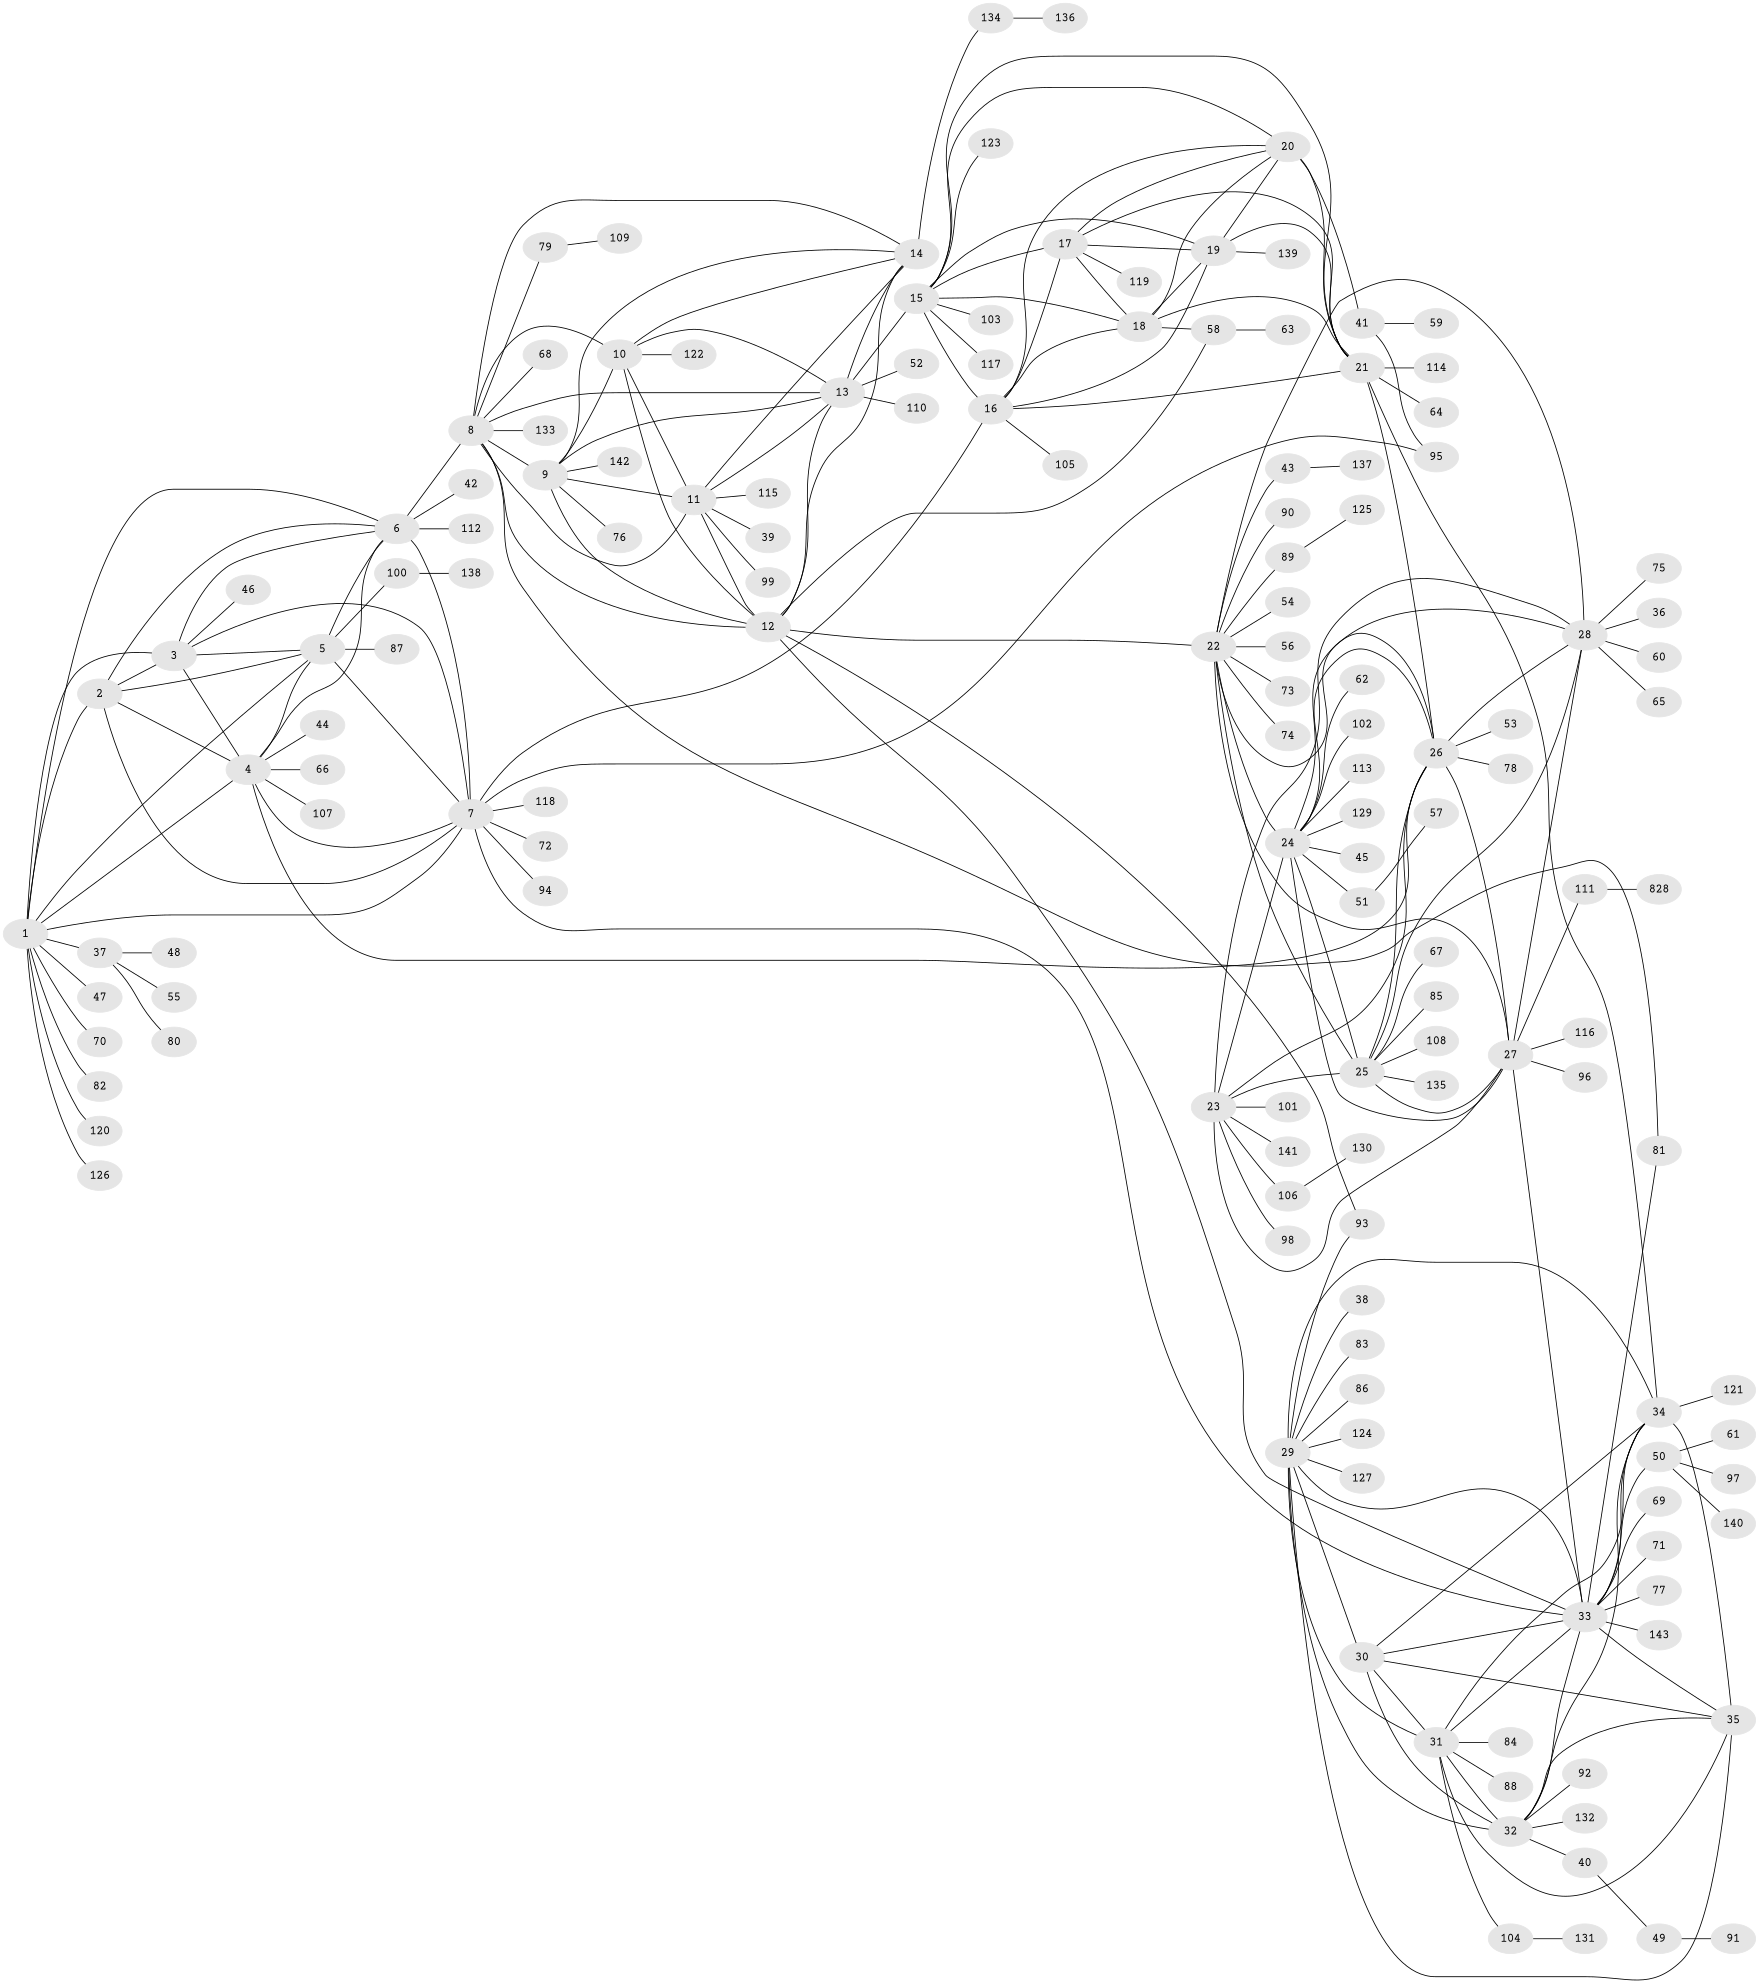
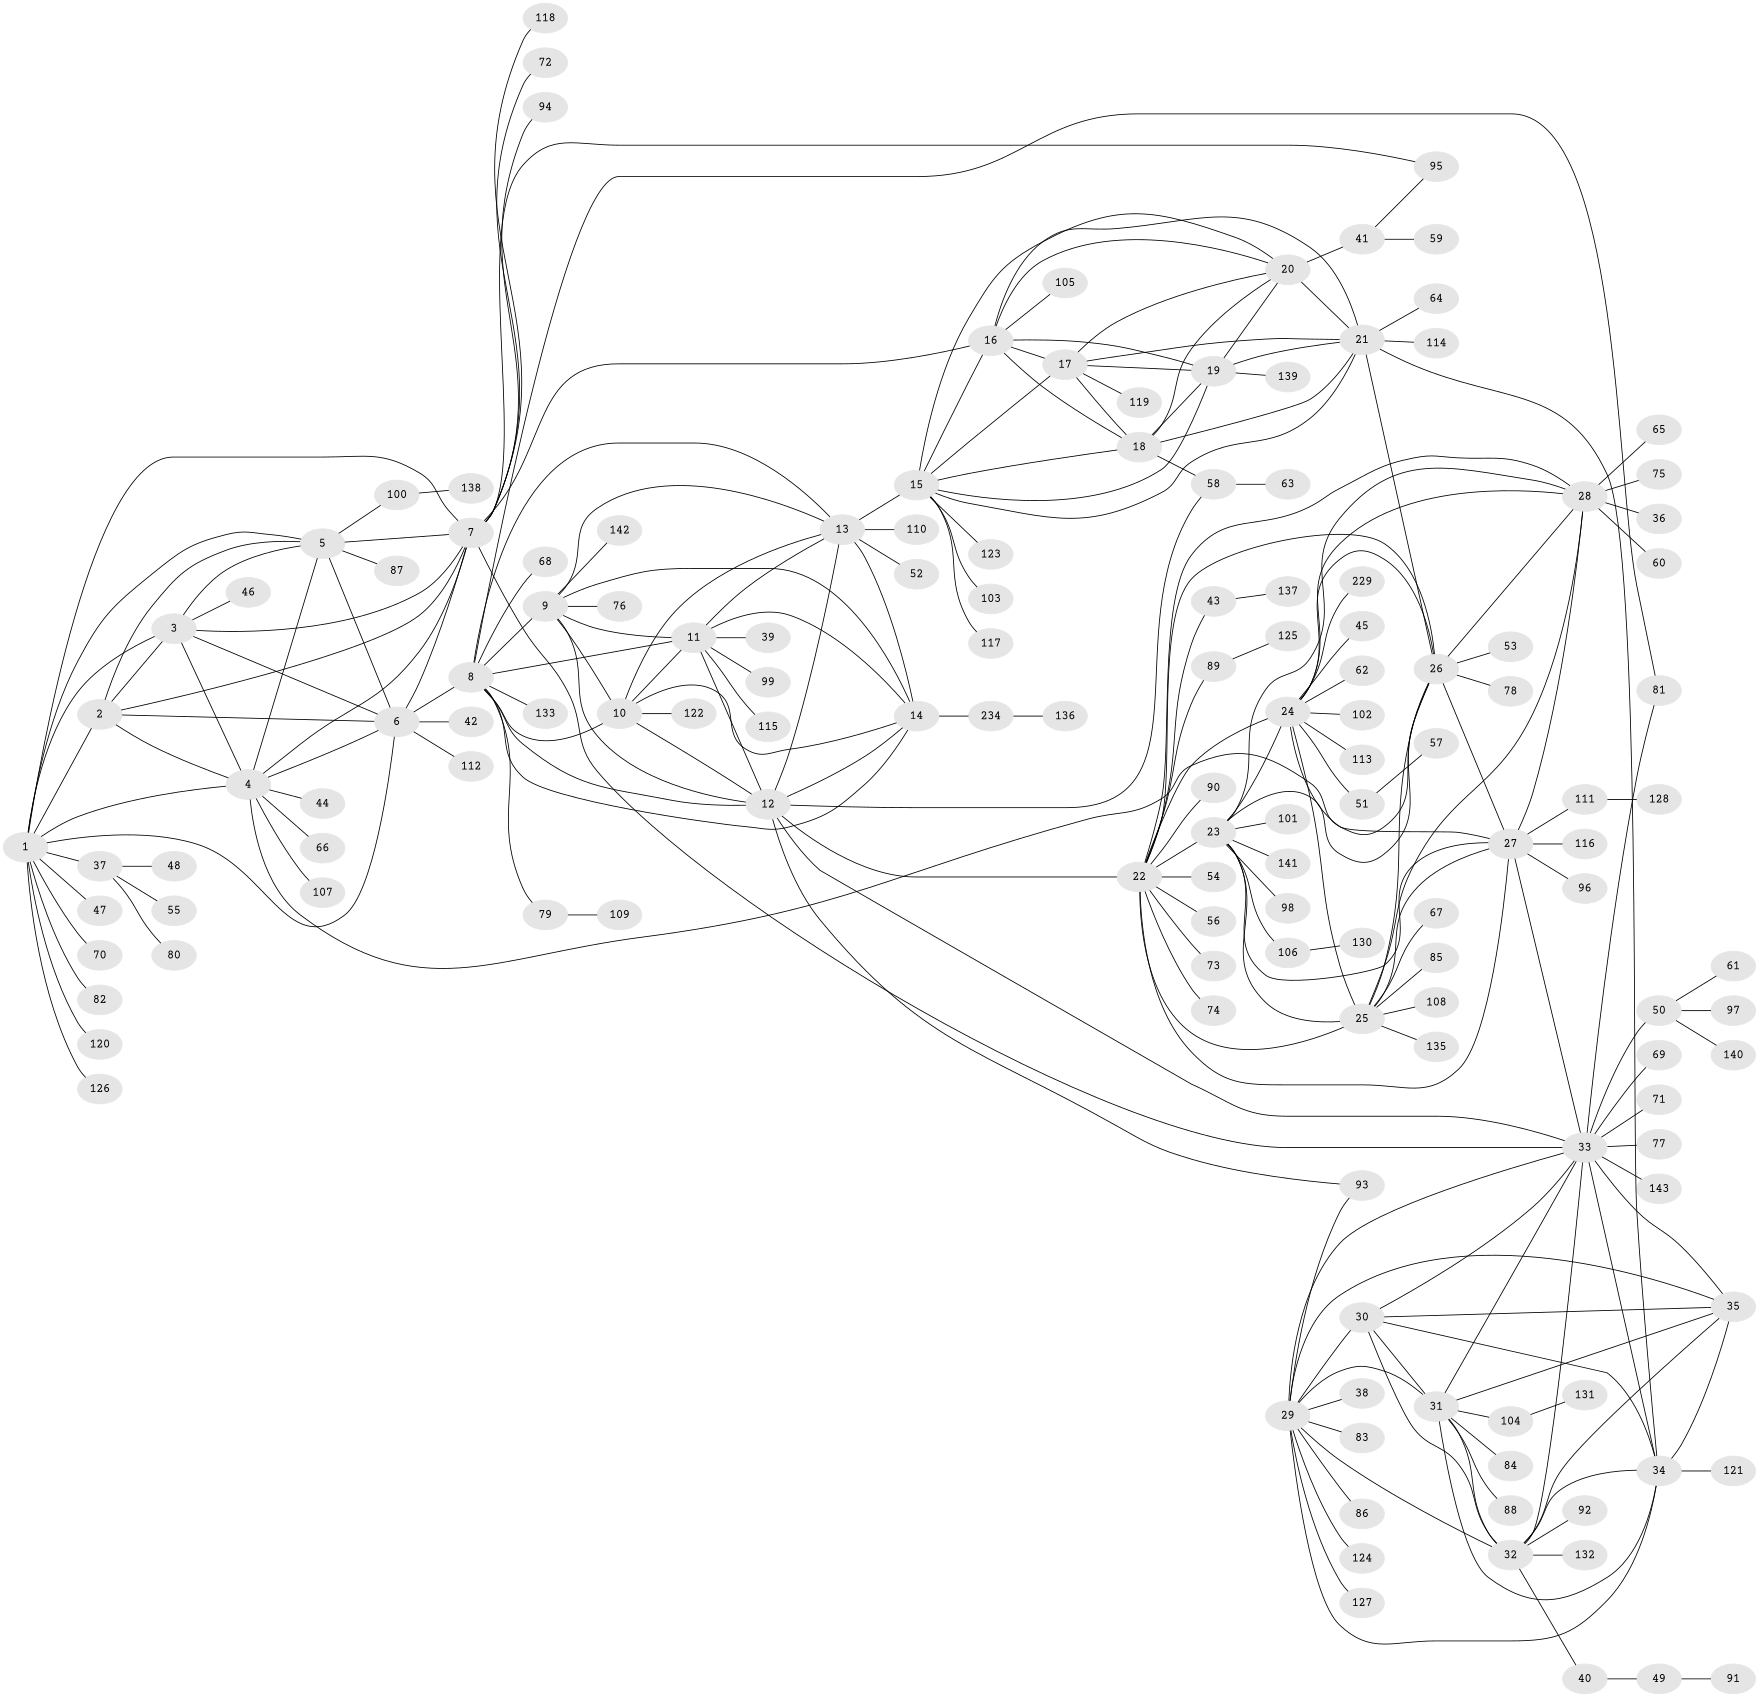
node "134": label "134" -> "234"
node "129": label "129" -> "229"
edge "23" -- "22": added
node "828": label "828" -> "128"
